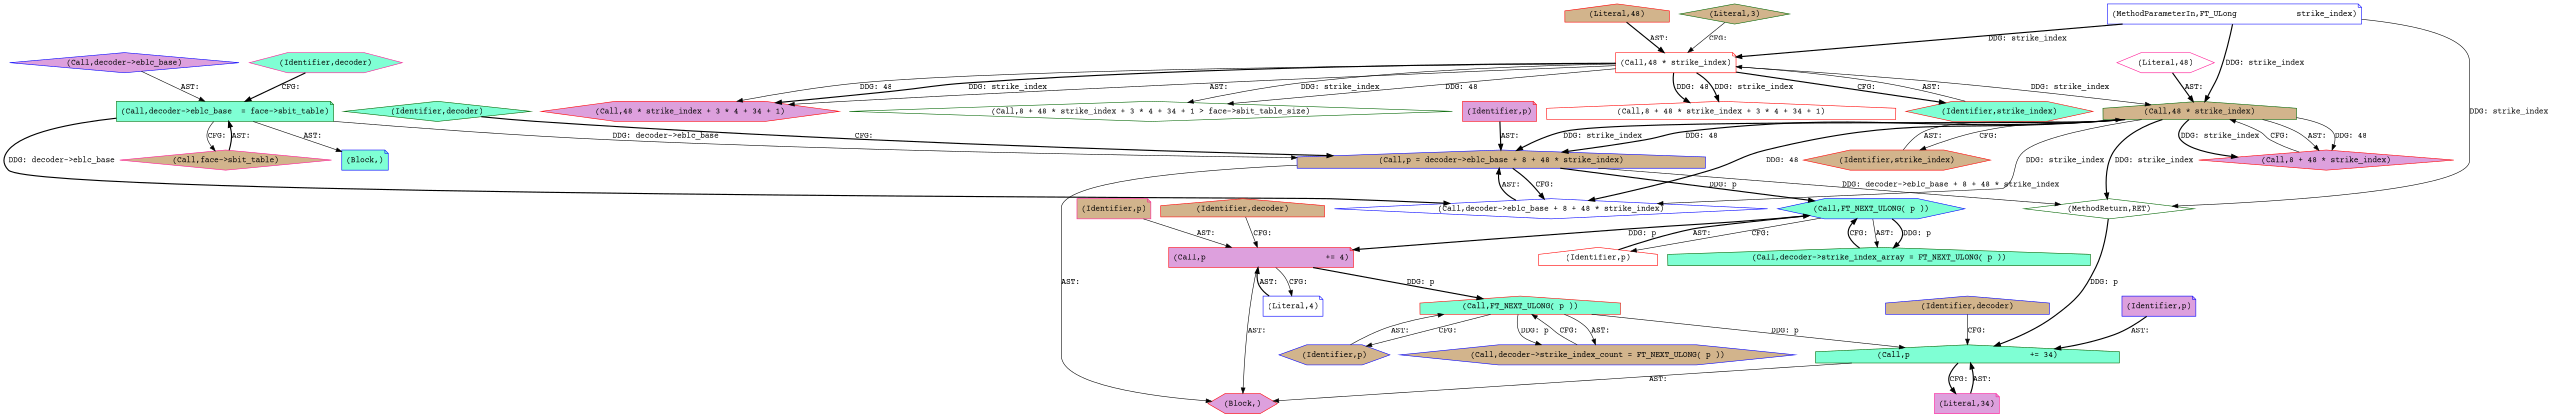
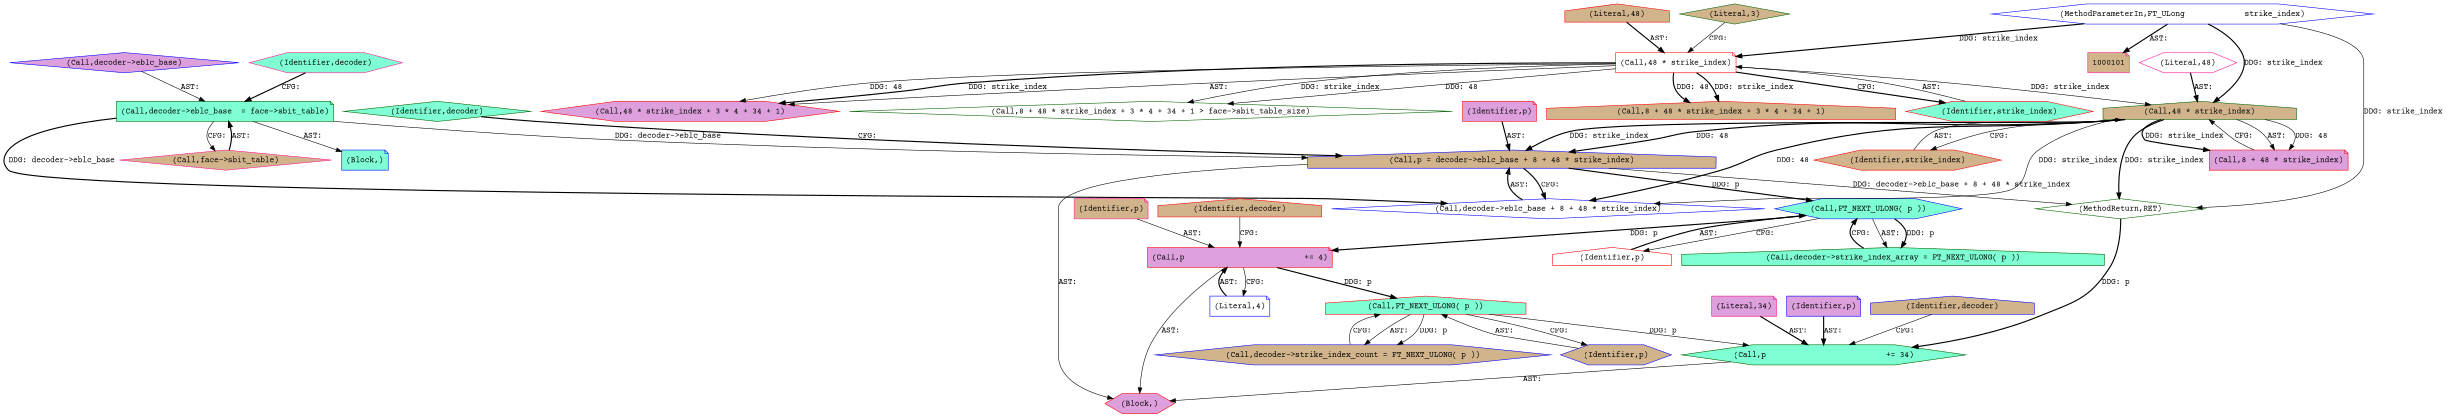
node "(MethodParameterIn,FT_ULong             strike_index)": shape note -> hexagon
node "1000101": added
node "(Call,8 + 48 * strike_index + 3 * 4 + 34 + 1)": fillcolor white -> tan
node "(Call,8 + 48 * strike_index)": shape diamond -> note
node "(Call,p                          += 34)": shape house -> hexagon
edge "(Call,p                          += 34)" -> "(Literal,34)": removed, label "CFG:"
